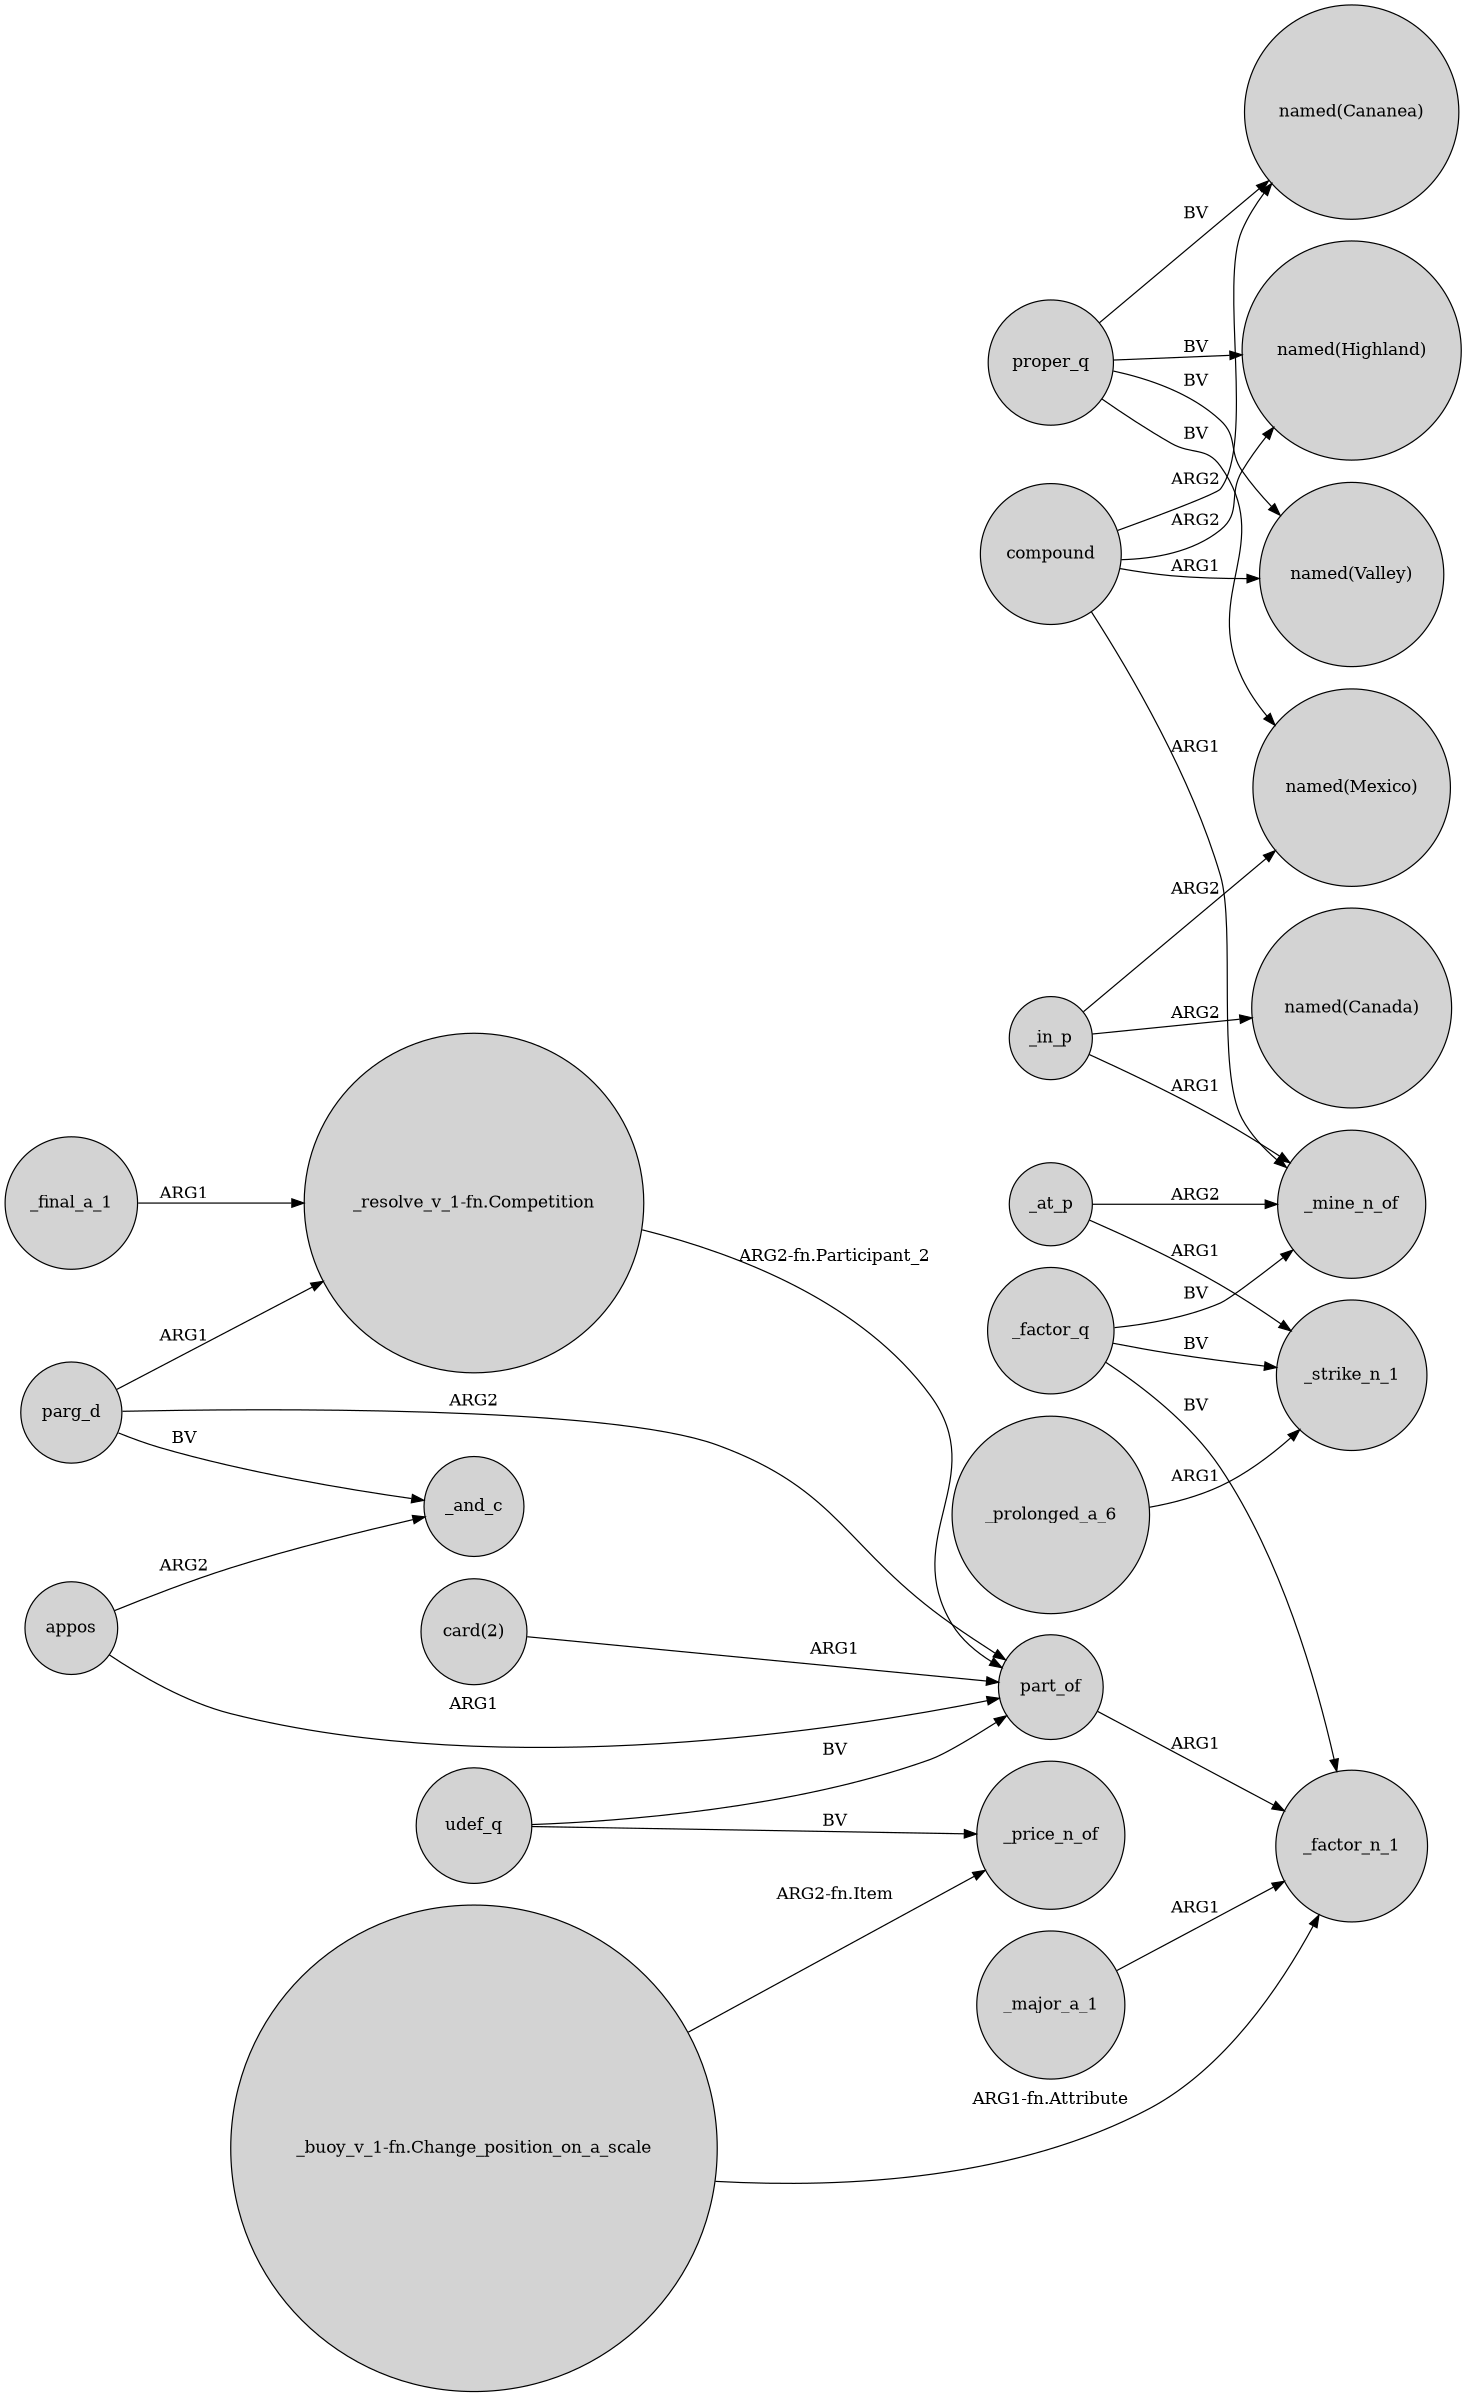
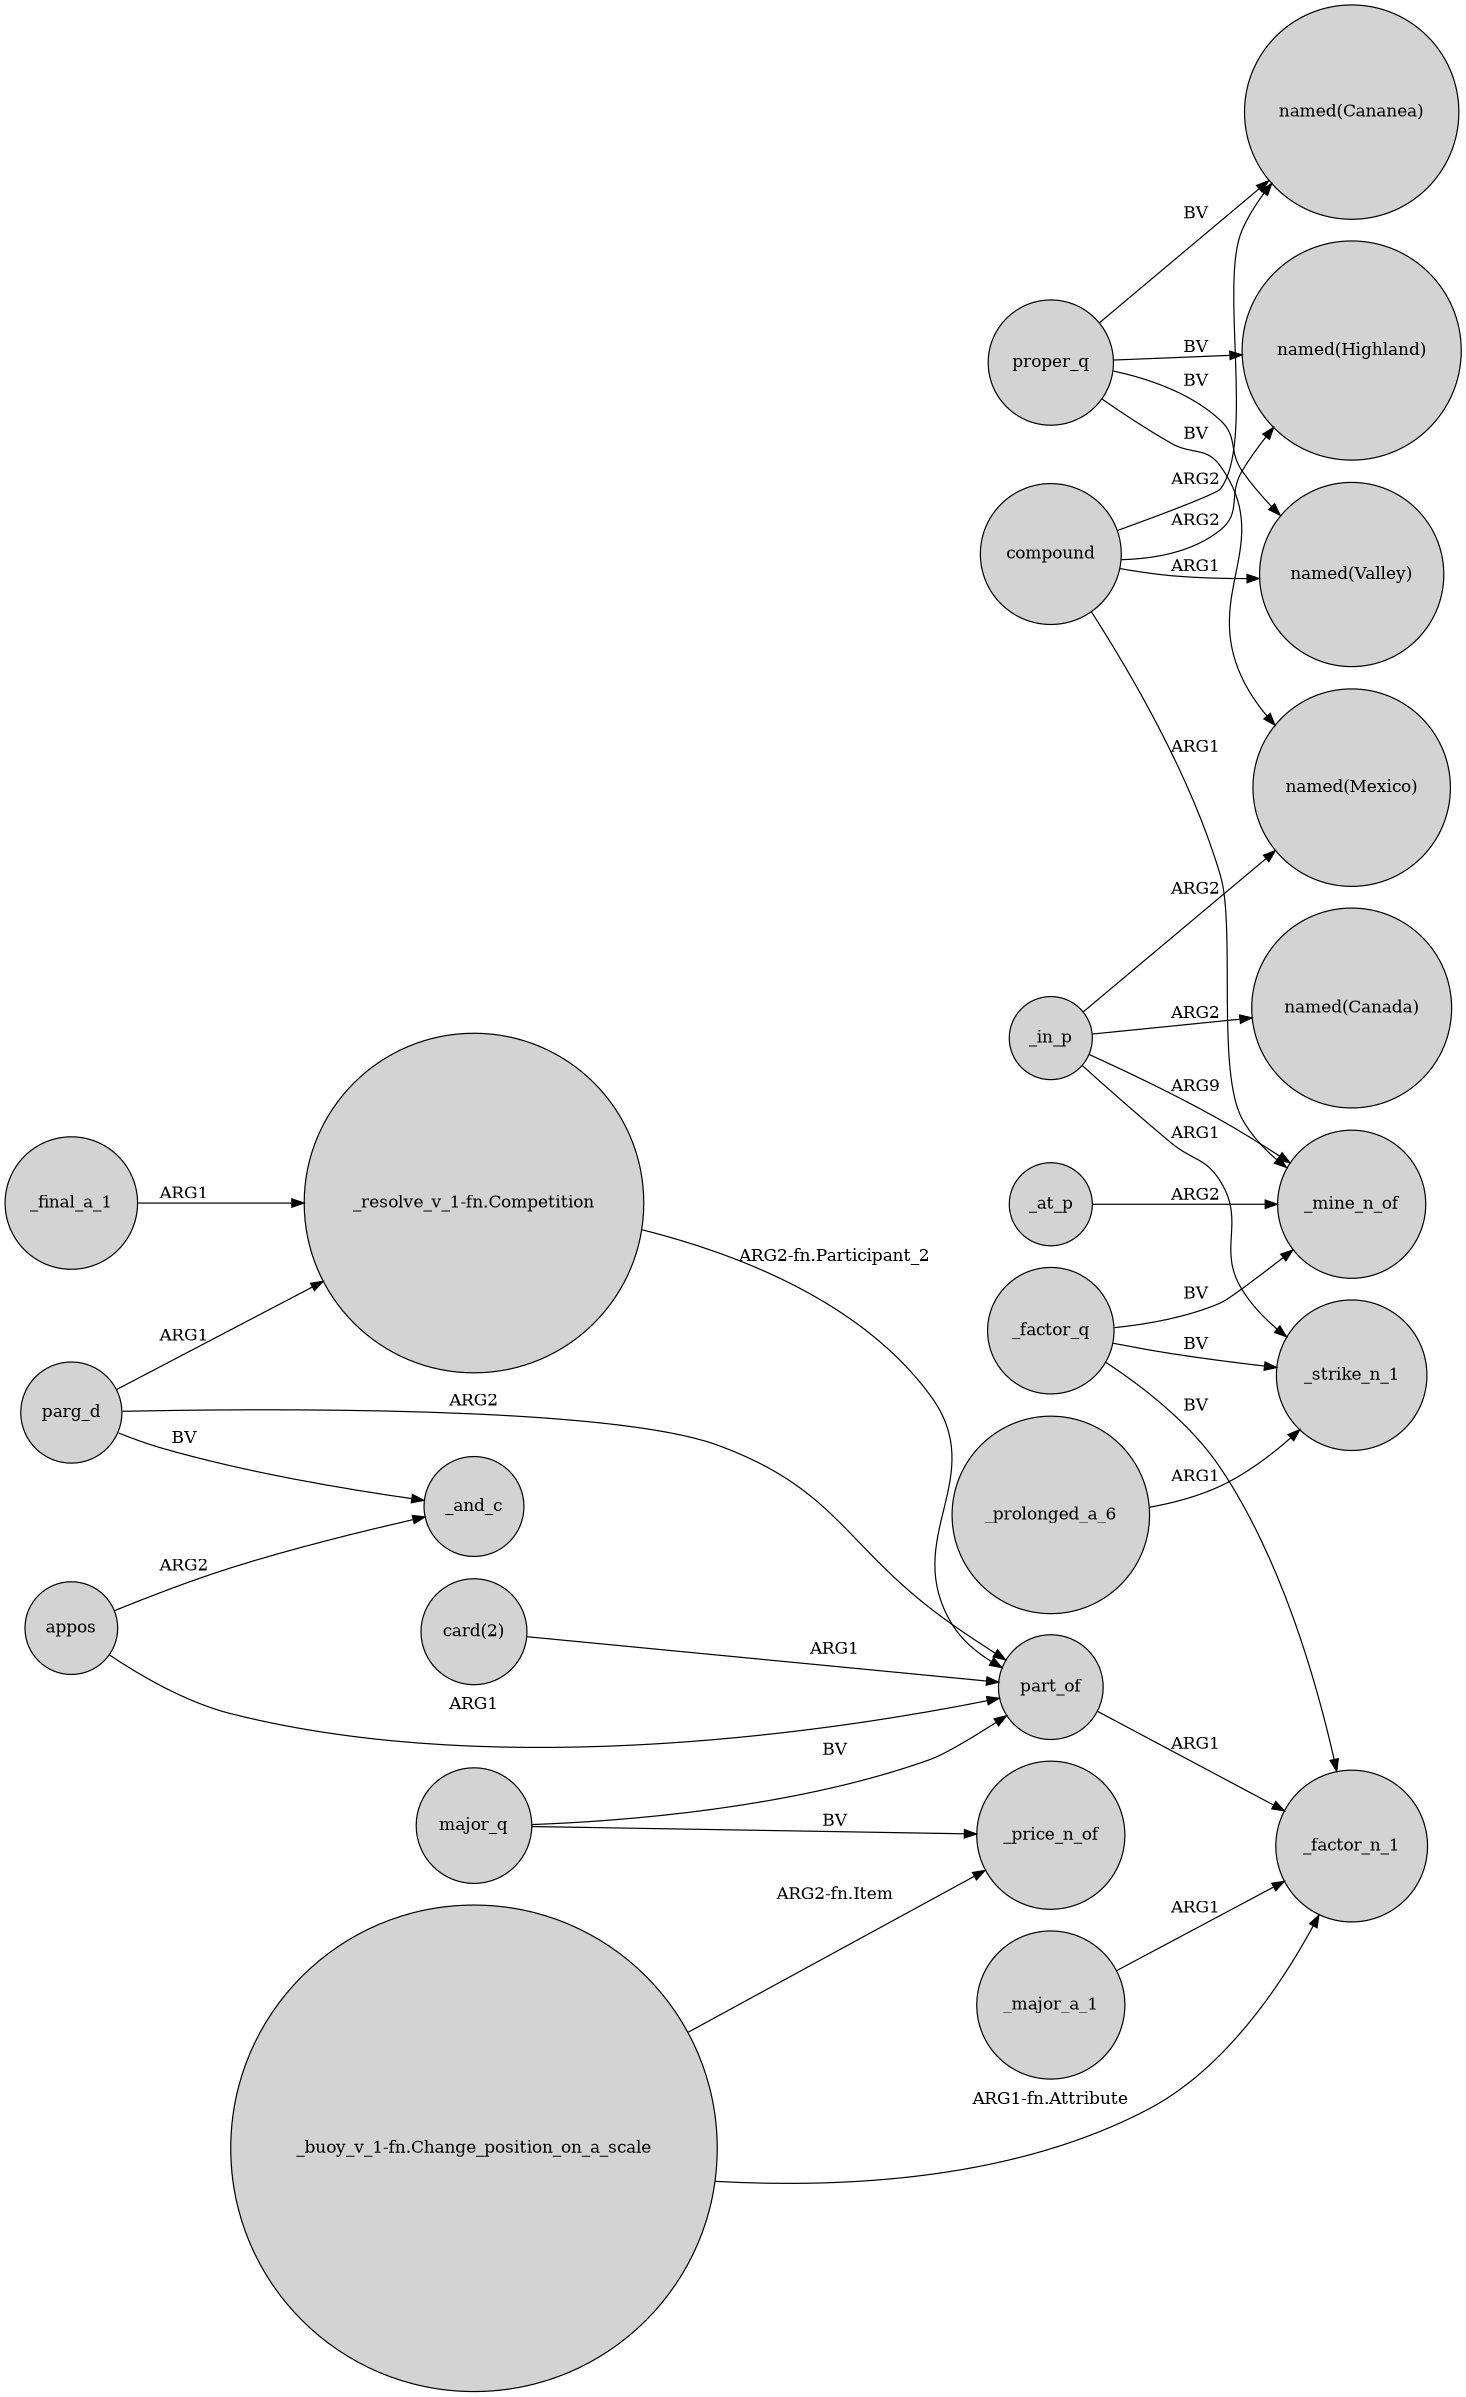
edge "_in_p" -> "_mine_n_of": label "ARG1" -> "ARG9"
edge "_at_p" -> "_strike_n_1": now "_in_p" -> "_strike_n_1"
node "udef_q": label "udef_q" -> "major_q"
